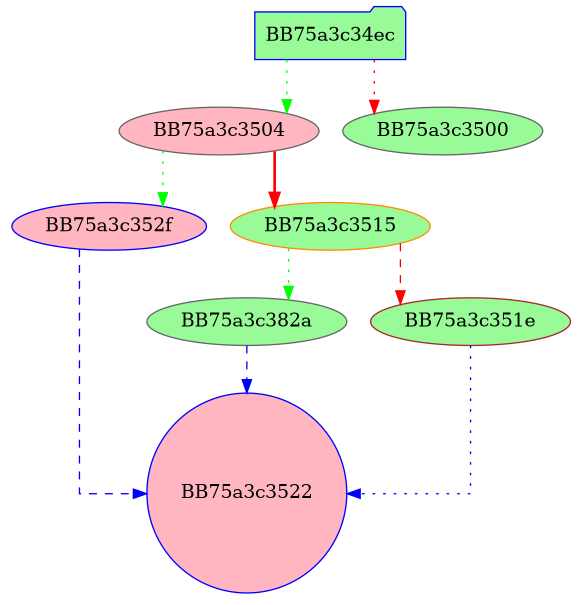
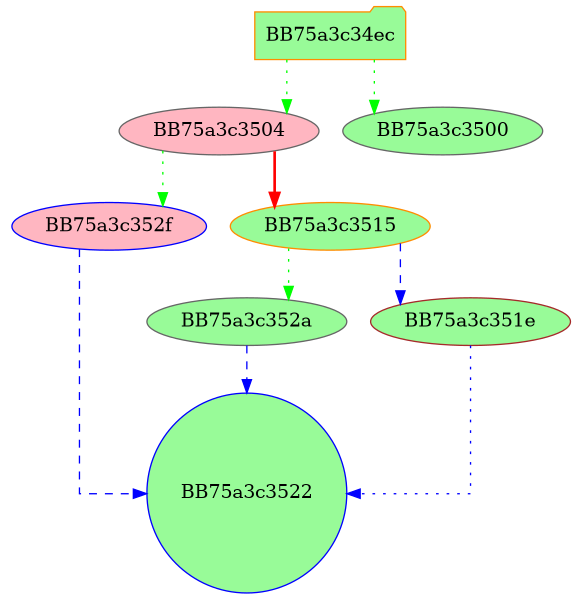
node "BB75a3c34ec": color blue -> darkorange
edge "BB75a3c34ec" -> "BB75a3c3500": color red -> green
edge "BB75a3c3515" -> "BB75a3c351e": color red -> blue
node "BB75a3c382a": label "BB75a3c382a" -> "BB75a3c352a"
node "BB75a3c3522": fillcolor lightpink -> palegreen
